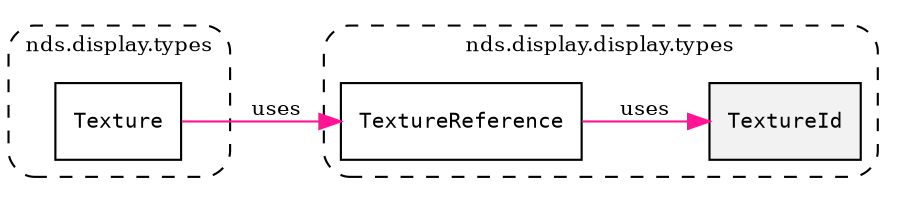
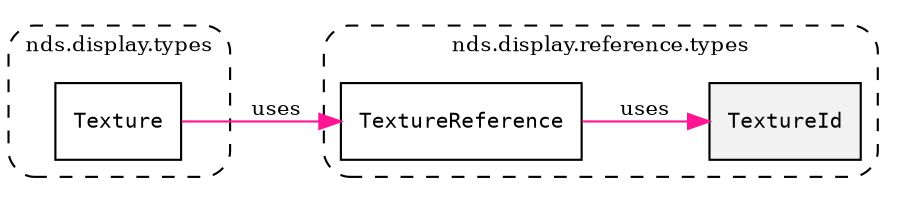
cluster "nds.display.display.types": label "nds.display.display.types" -> "nds.display.reference.types"
